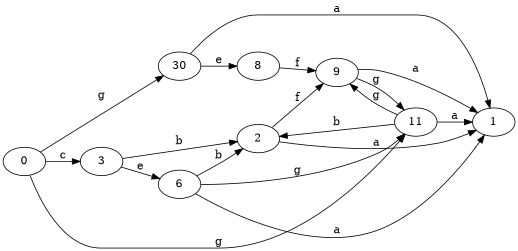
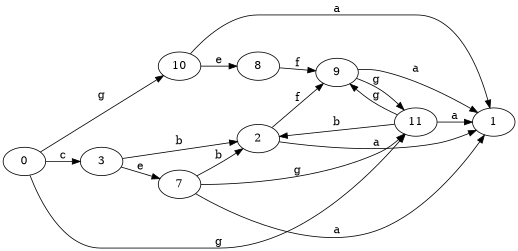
node "30": label "30" -> "10"
node "6": label "6" -> "7"
